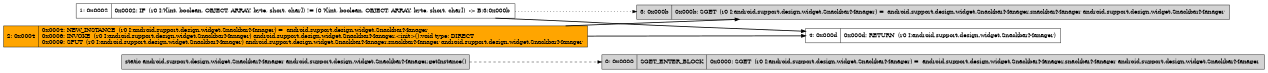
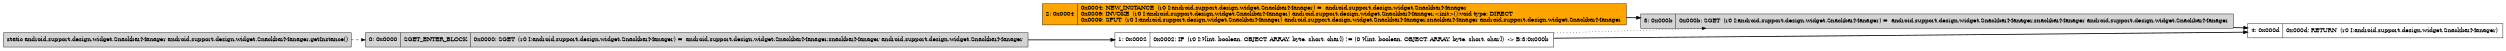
edge "2: 0x0004" -> "4: 0x000d": now "3: 0x000b" -> "4: 0x000d"
edge "0: 0x0000" -> "1: 0x0002": added
